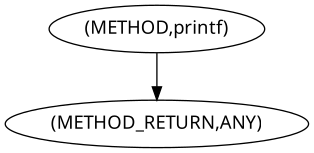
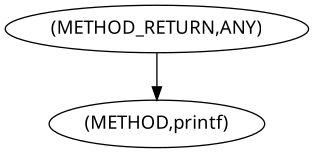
edge "(METHOD,printf)" -> "(METHOD_RETURN,ANY)": reversed
